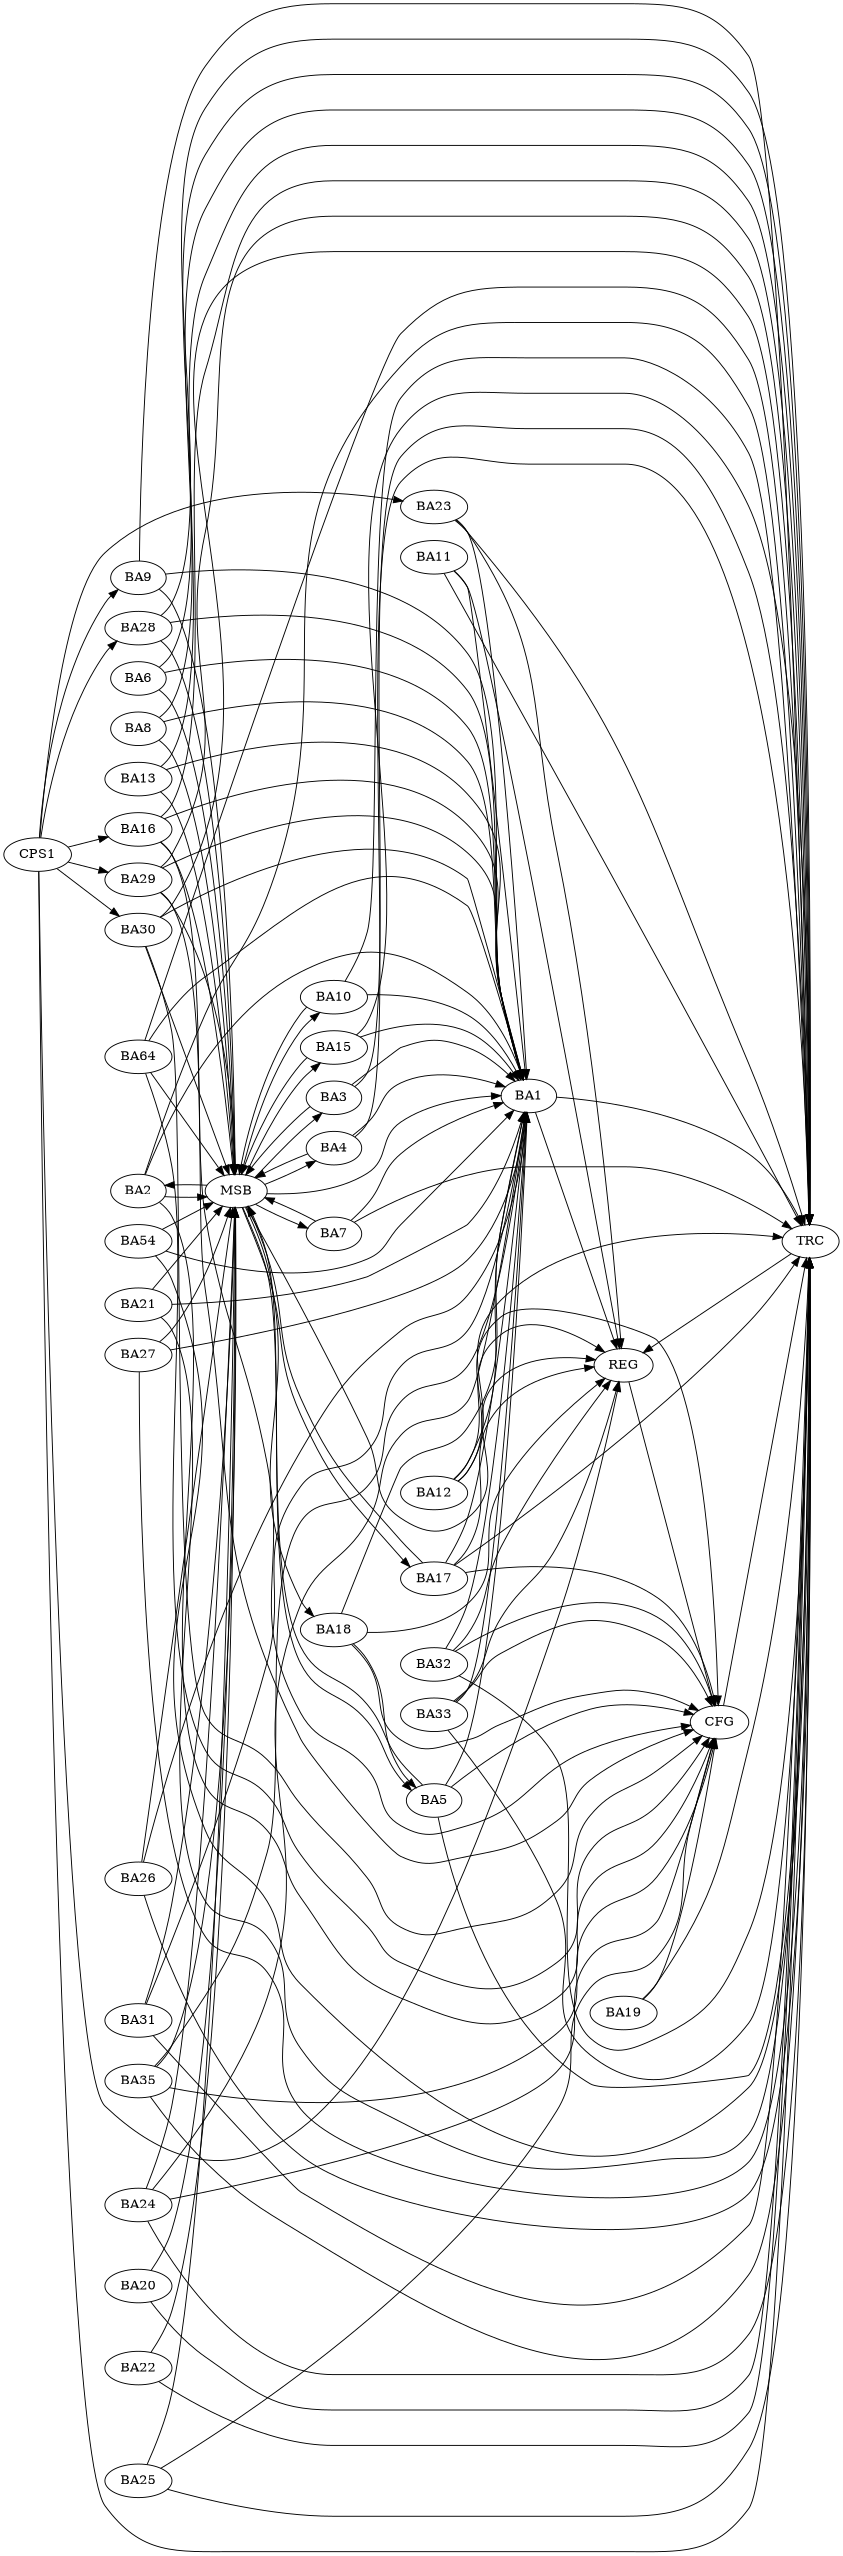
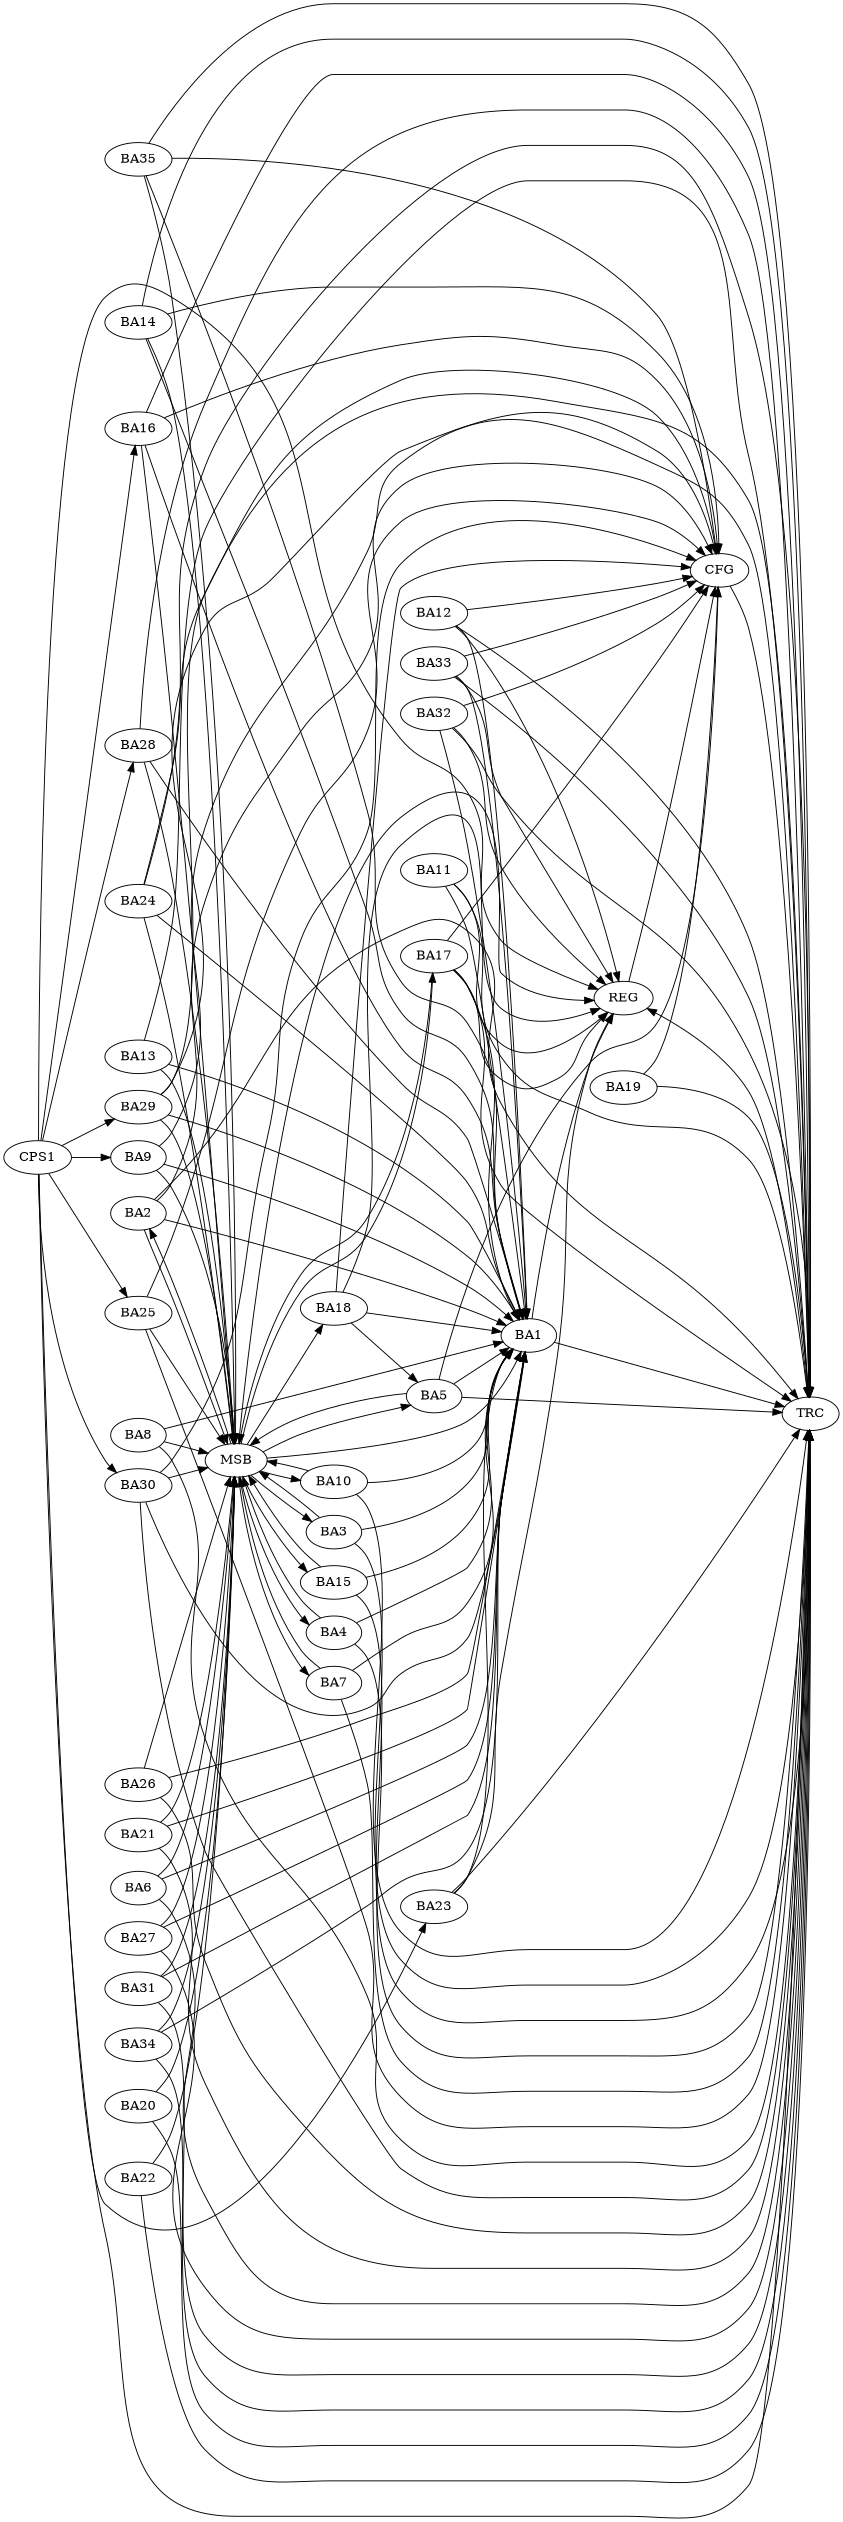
node "BA64": label "BA64" -> "BA14"
edge "CPS1" -> "BA25": added
node "BA54": label "BA54" -> "BA34"
